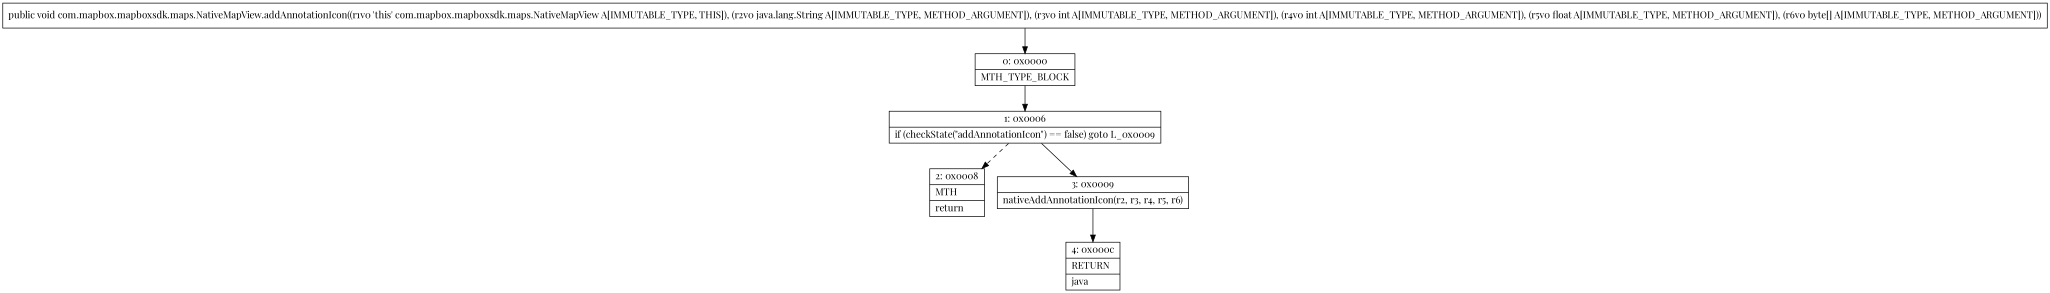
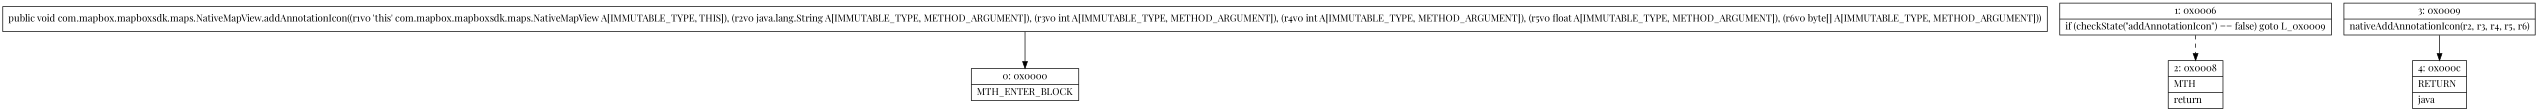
node "0: 0x0000": text "MTH_TYPE_BLOCK" -> "MTH_ENTER_BLOCK"
edge "0: 0x0000" -> "1: 0x0006": removed
edge "1: 0x0006" -> "3: 0x0009": removed
